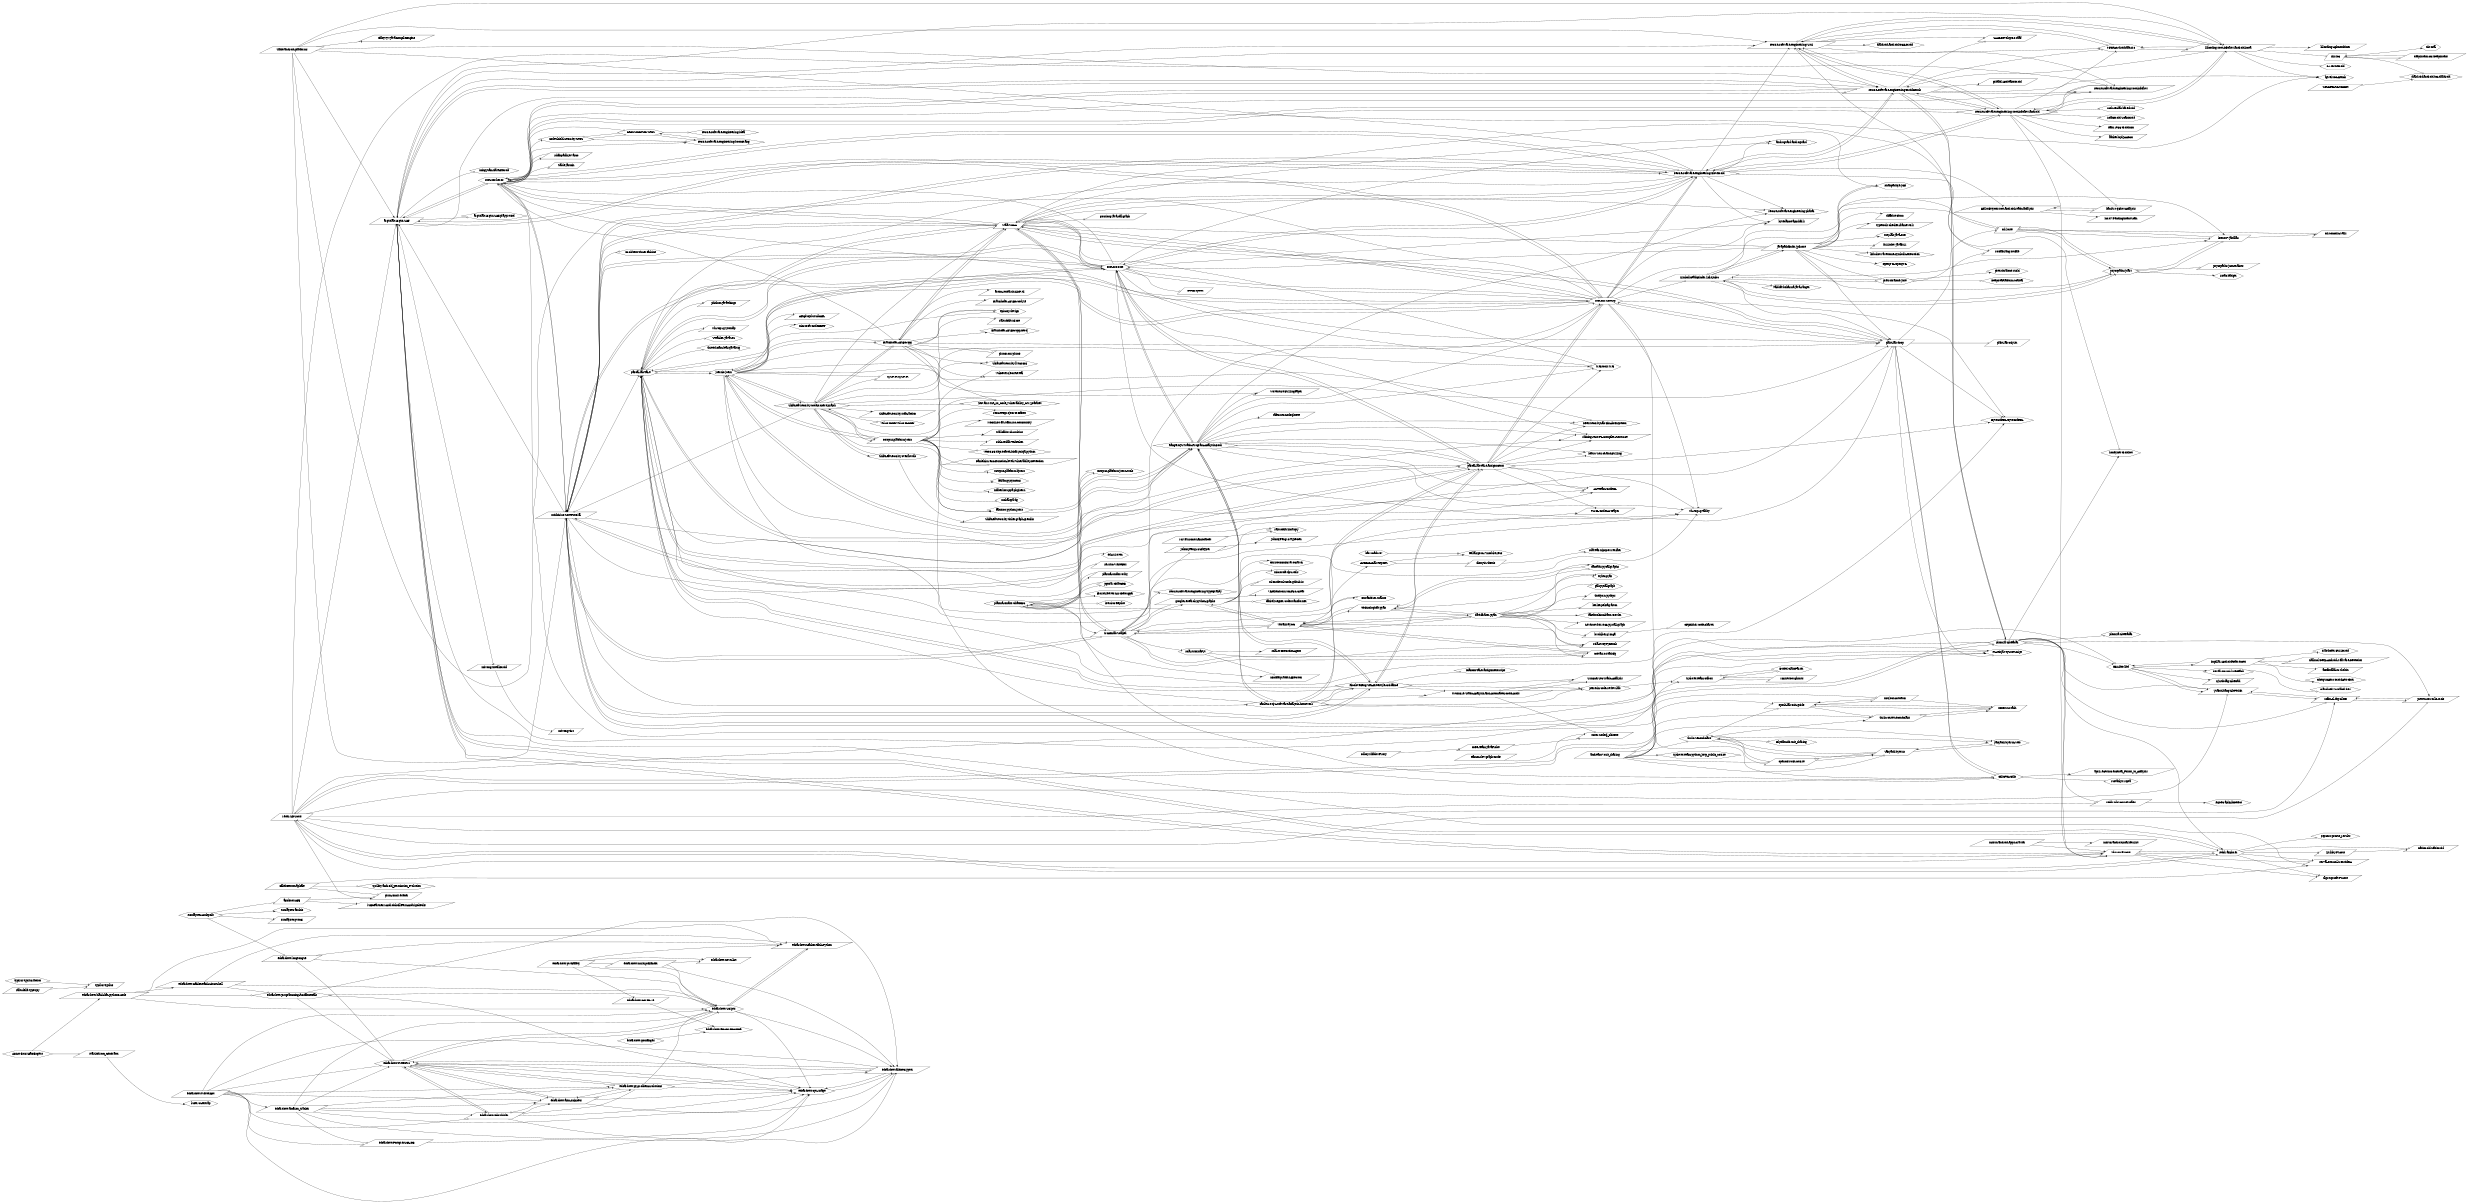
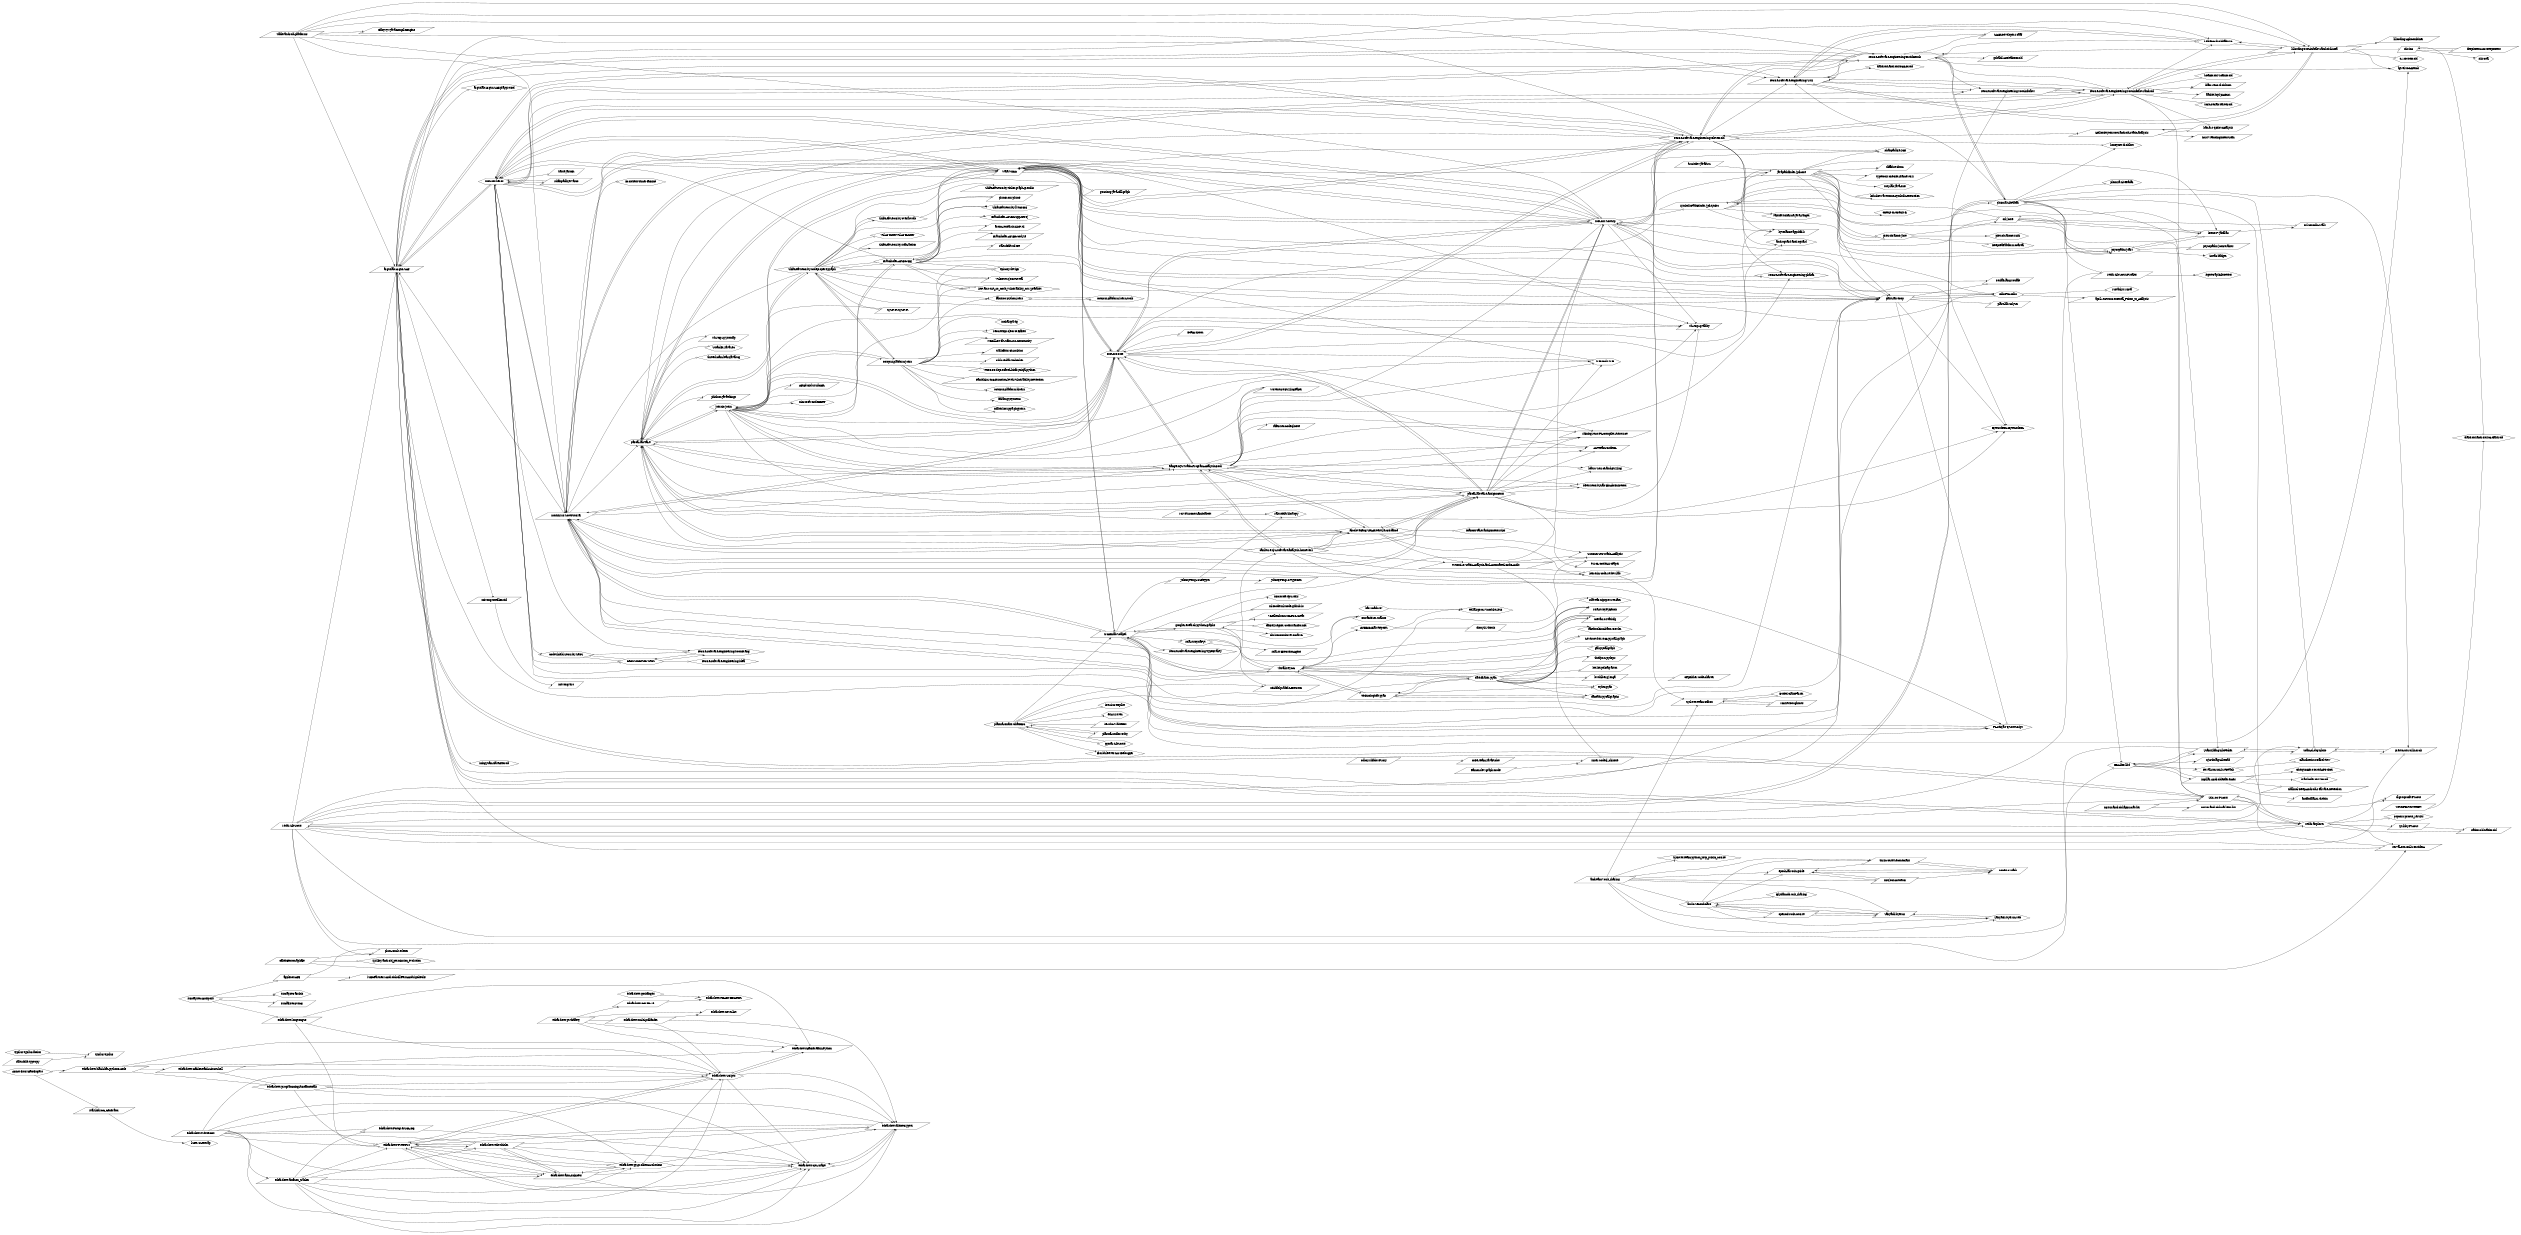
edge "secure-software-engineering/DroidBench" -> "secure-software-engineering/soot-infoflow-android": removed
edge "javapathfinder/jpf-core" -> "fuzzitdev/javafuzz": reversed
node "pgosar/ChatGDB": label "pgosar/ChatGDB" -> "pgosar/LibScout"
